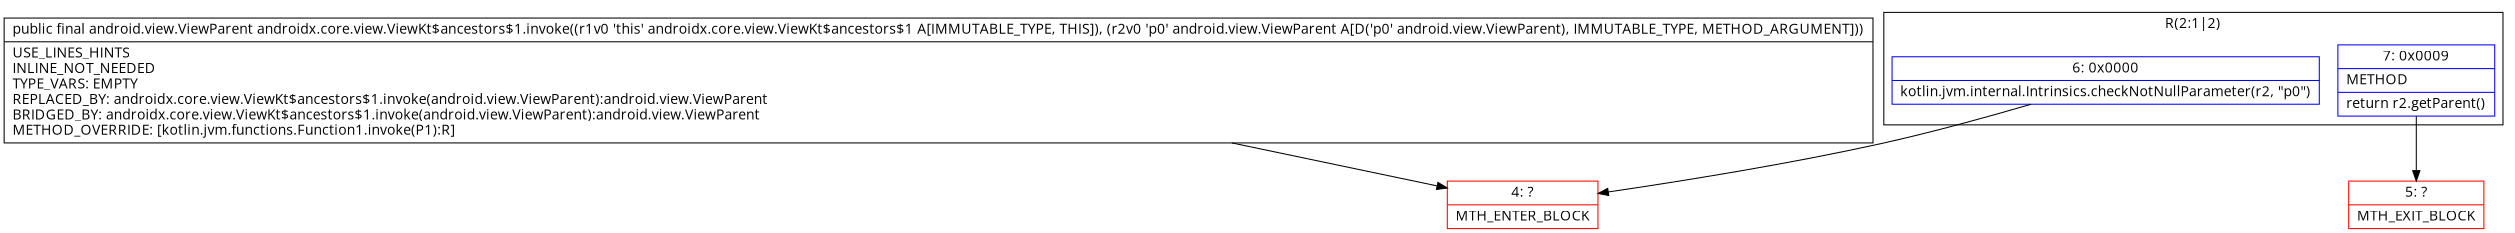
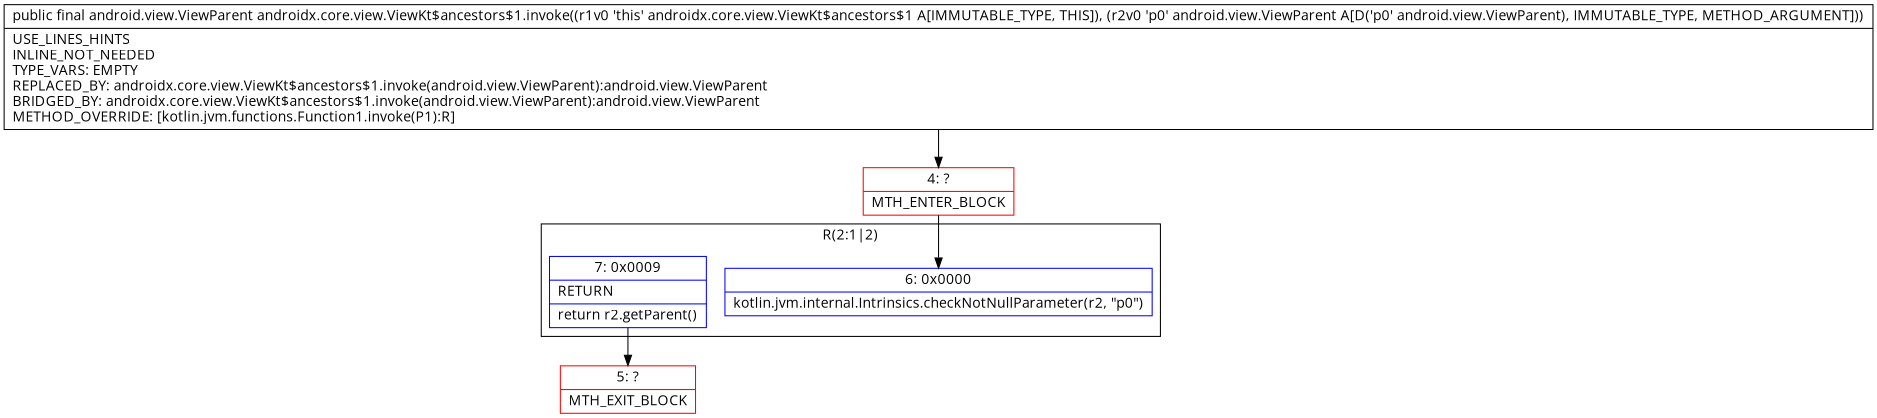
node "7: 0x0009": text "METHOD" -> "RETURN"
edge "6: 0x0000" -> "4: ?": reversed
